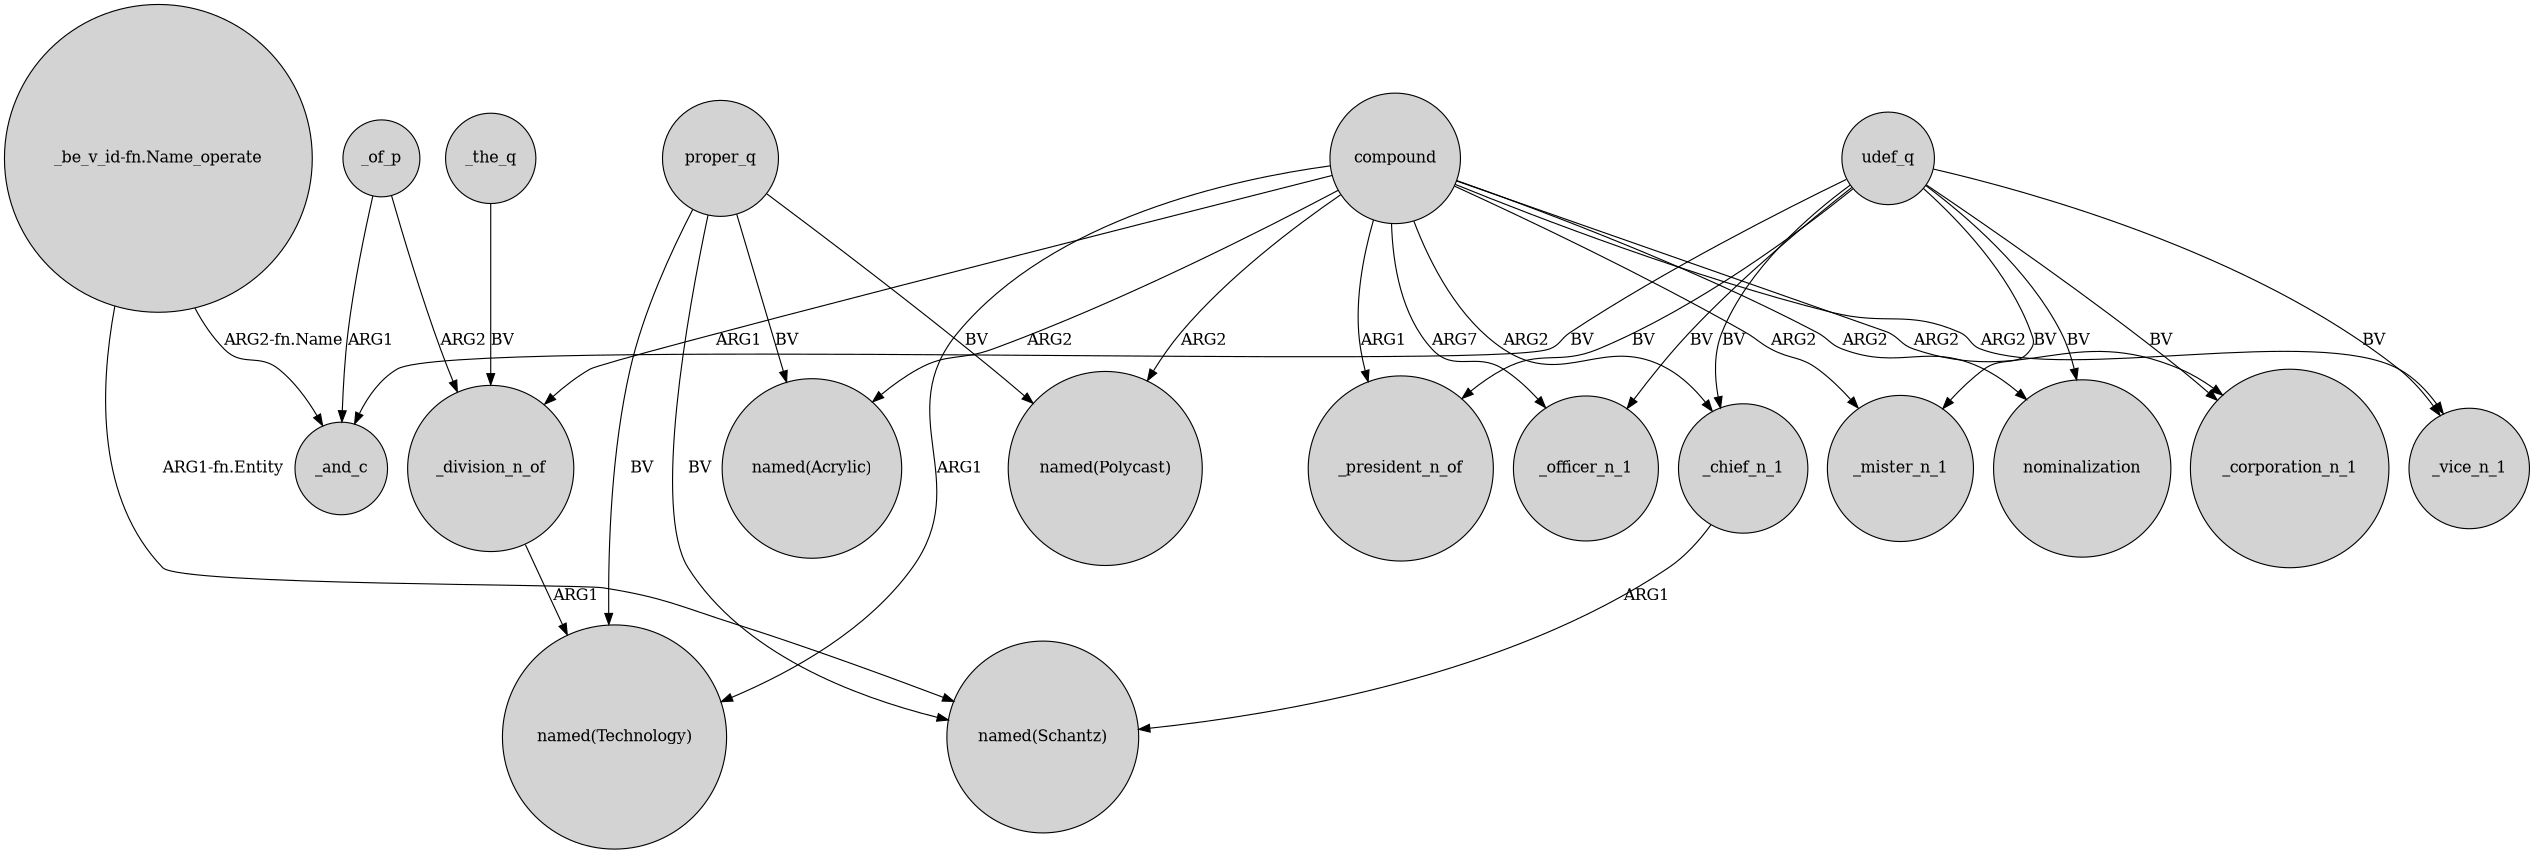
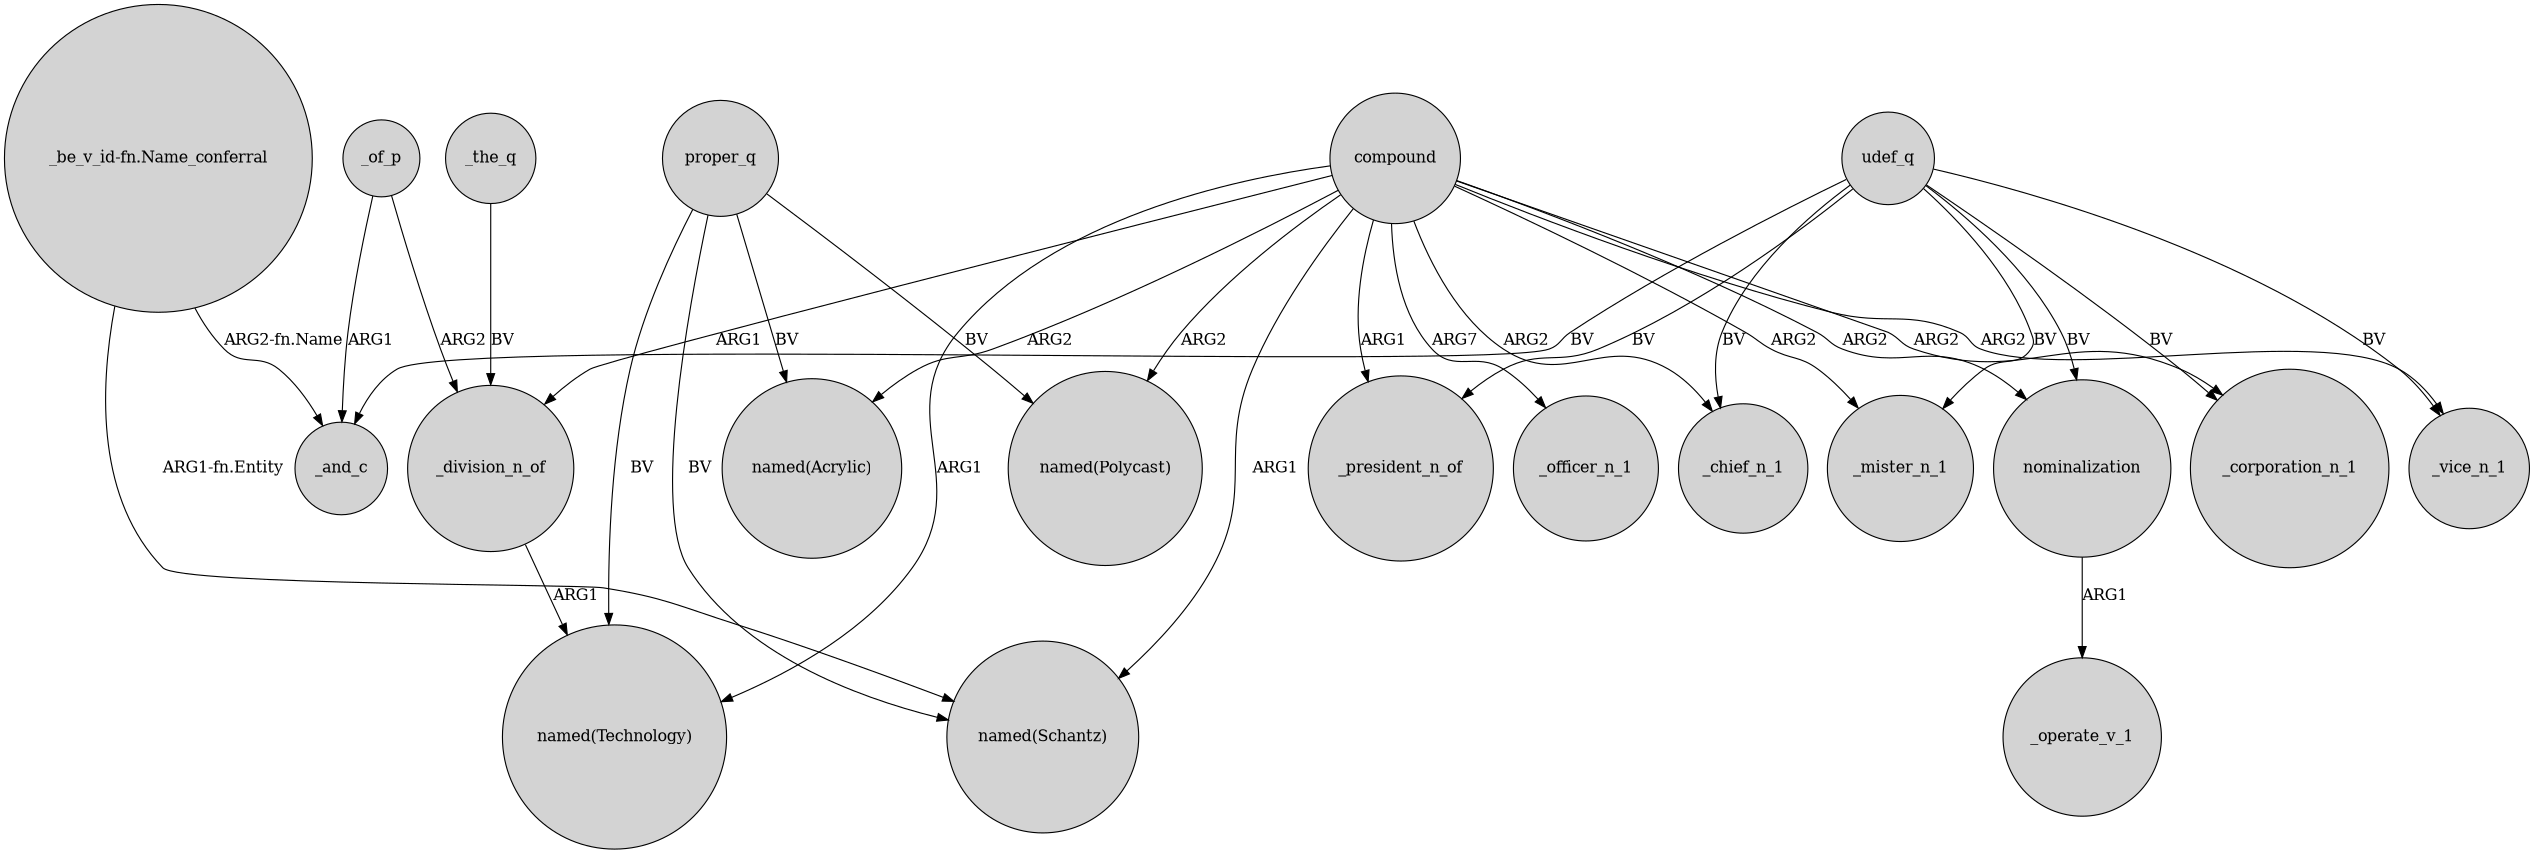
node "_be_v_id-fn.Name_operate": label "_be_v_id-fn.Name_operate" -> "_be_v_id-fn.Name_conferral"
edge "udef_q" -> "_officer_n_1": removed, label "BV"
edge "_chief_n_1" -> "named(Schantz)": now "compound" -> "named(Schantz)"
node "_operate_v_1": added
